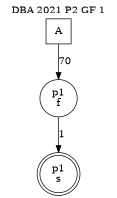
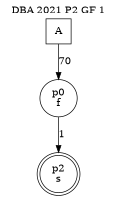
node "p1 f": label "p1 f" -> "p0 f"
node "p1 s": label "p1 s" -> "p2 s"
